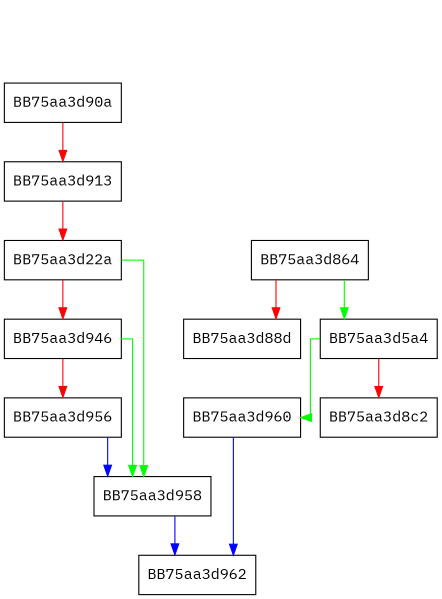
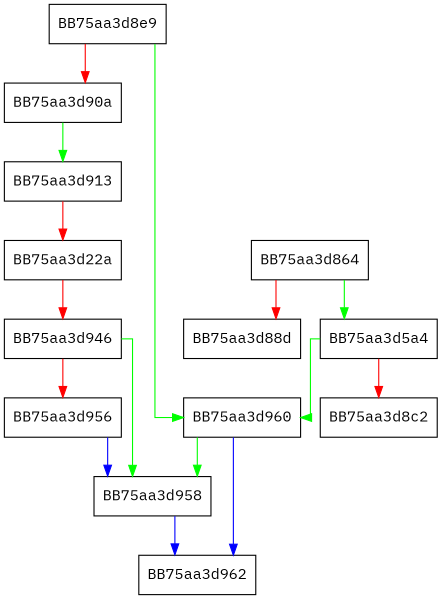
node "BB75aa3d8e9": added
edge "BB75aa3d90a" -> "BB75aa3d913": color red -> green
edge "BB75aa3d22a" -> "BB75aa3d958": now "BB75aa3d960" -> "BB75aa3d958"
